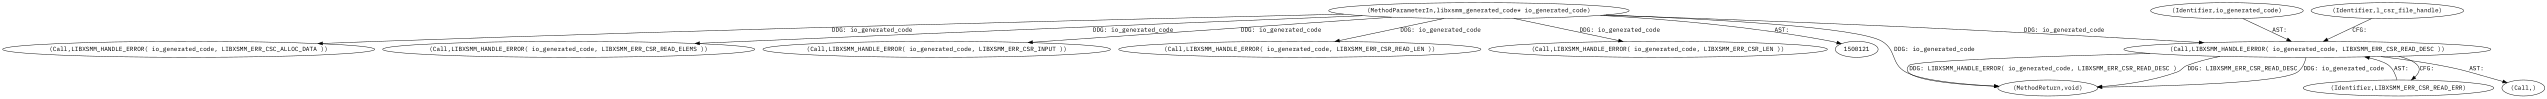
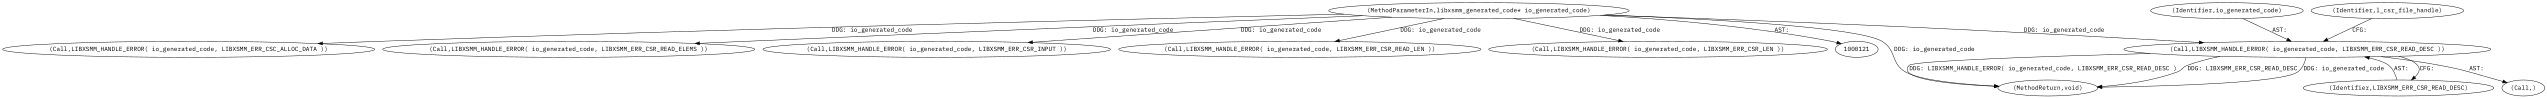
node "1500121": label "1500121" -> "1000121"
node "(Identifier,LIBXSMM_ERR_CSR_READ_ERR)": label "(Identifier,LIBXSMM_ERR_CSR_READ_ERR)" -> "(Identifier,LIBXSMM_ERR_CSR_READ_DESC)"
